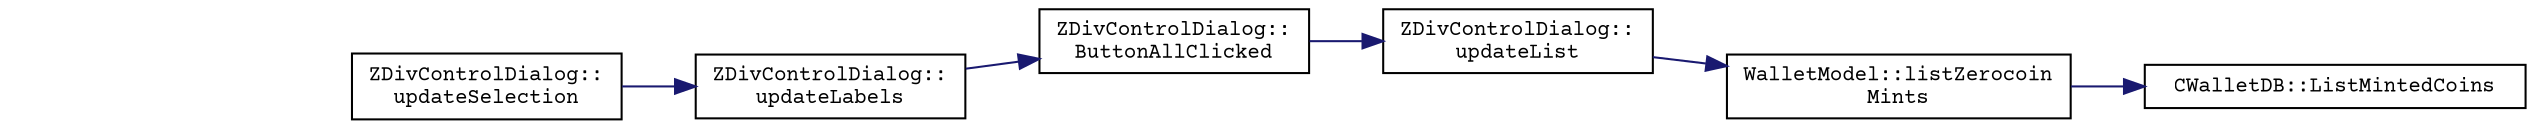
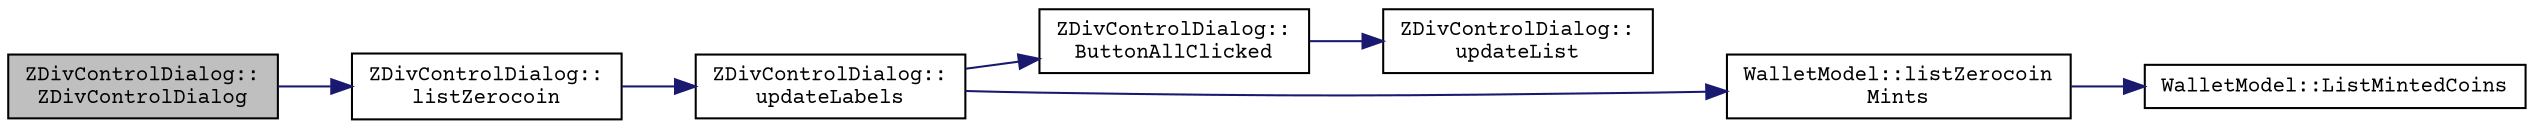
edge "ZDivControlDialog:: updateList" -> "WalletModel::listZerocoin Mints": now "ZDivControlDialog:: updateLabels" -> "WalletModel::listZerocoin Mints"
node "ZDivControlDialog:: ZDivControlDialog": added
node "ZDivControlDialog:: updateSelection": label "ZDivControlDialog:: updateSelection" -> "ZDivControlDialog:: listZerocoin"
node "CWalletDB::ListMintedCoins": label "CWalletDB::ListMintedCoins" -> "WalletModel::ListMintedCoins"
